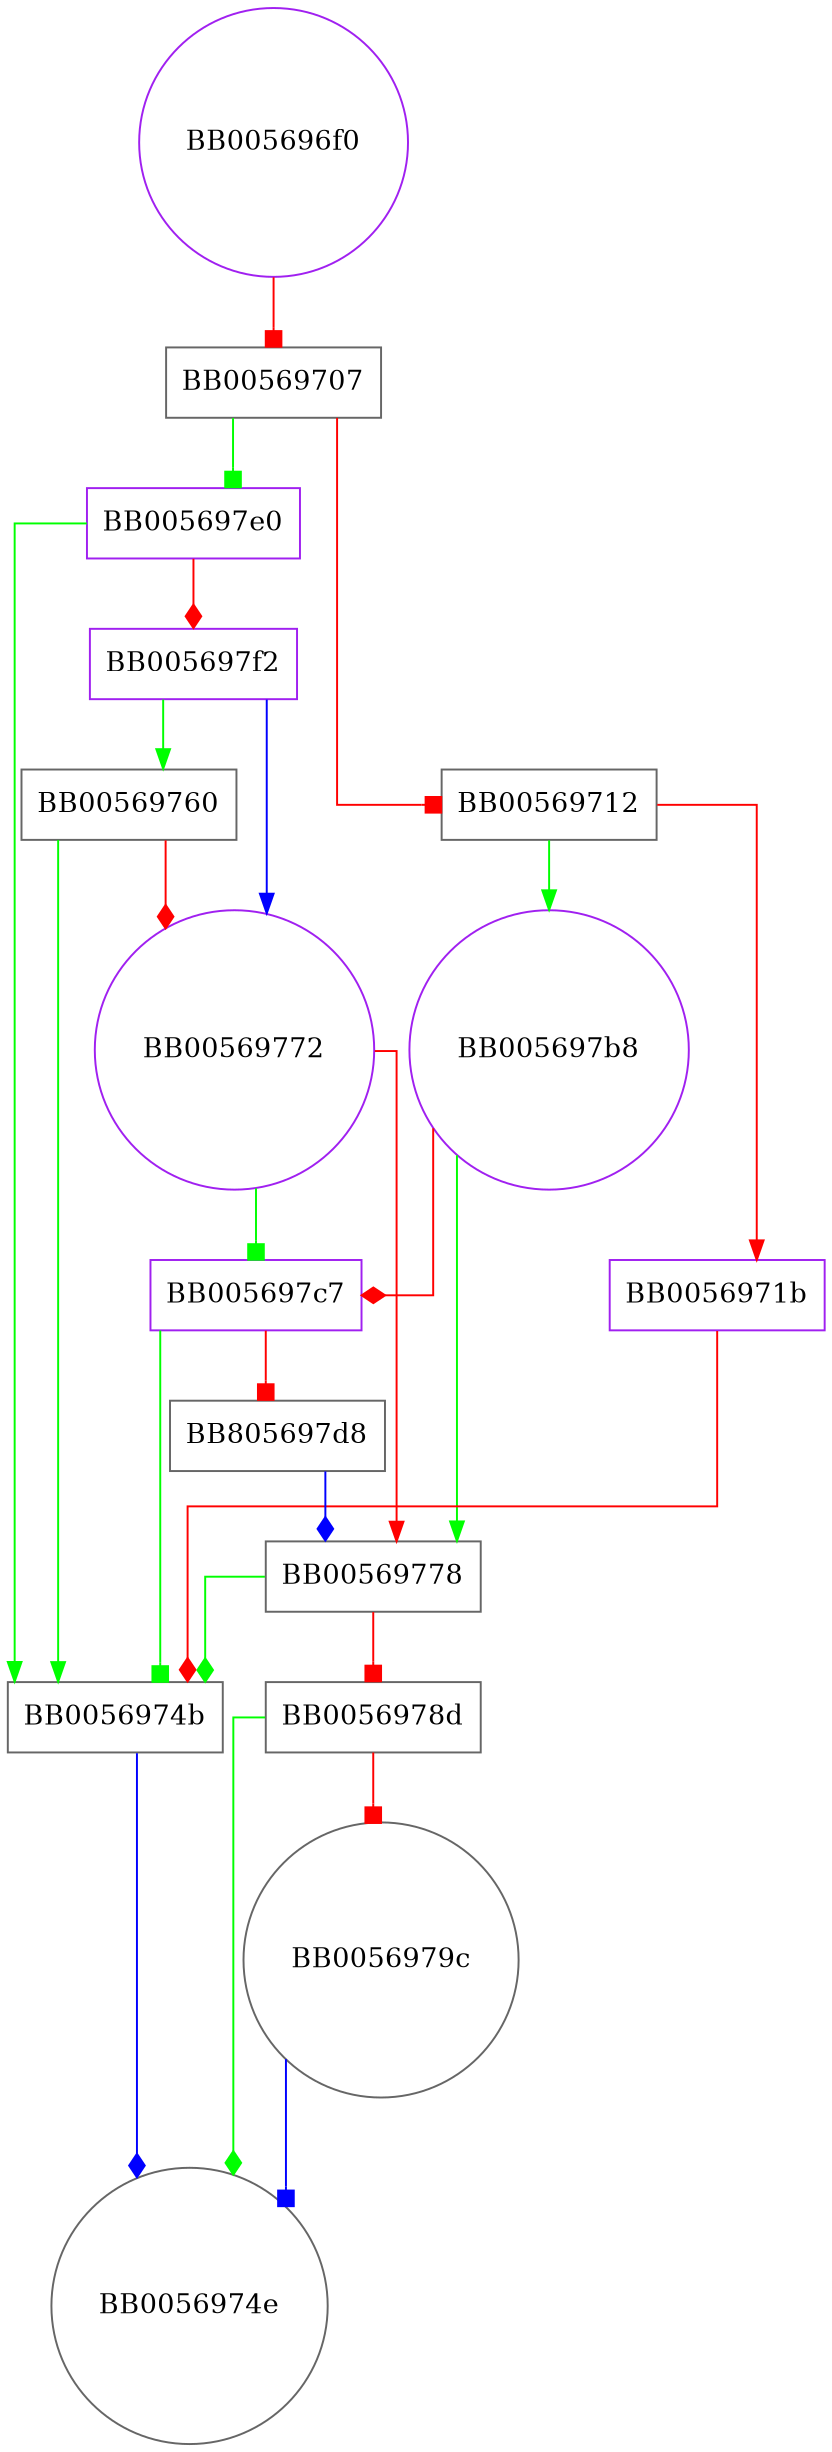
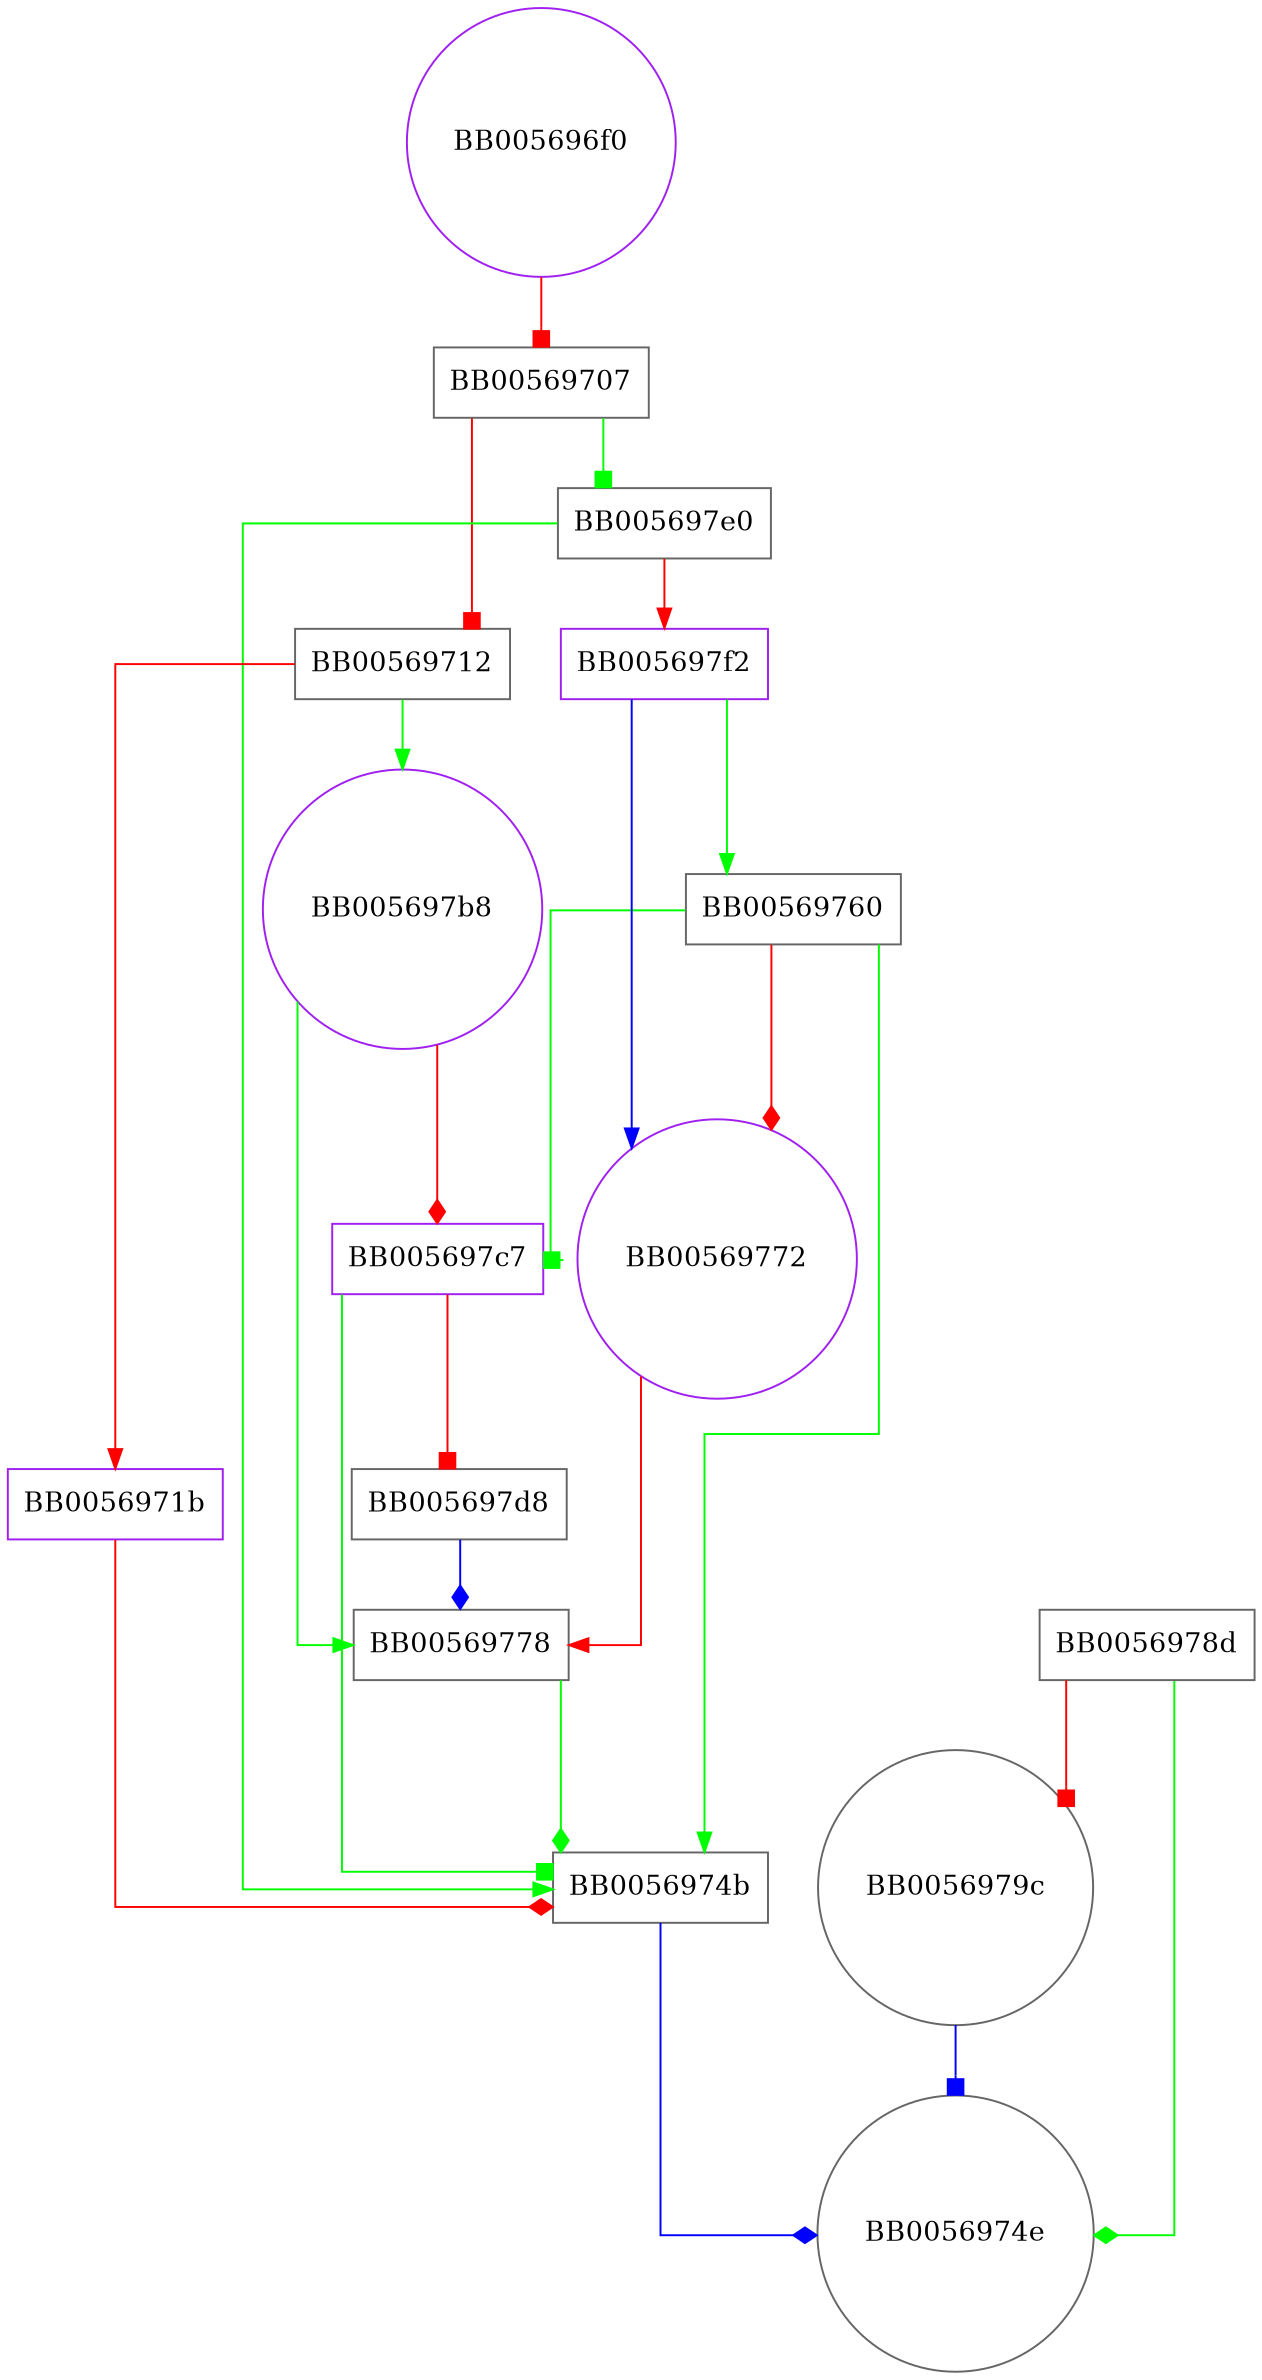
node "BB005697e0": color purple -> gray40
edge "BB005697e0" -> "BB005697f2": arrowhead diamond -> normal
edge "BB00569772" -> "BB005697c7": now "BB00569760" -> "BB005697c7"
node "BB805697d8": label "BB805697d8" -> "BB005697d8"
edge "BB00569778" -> "BB0056978d": removed
